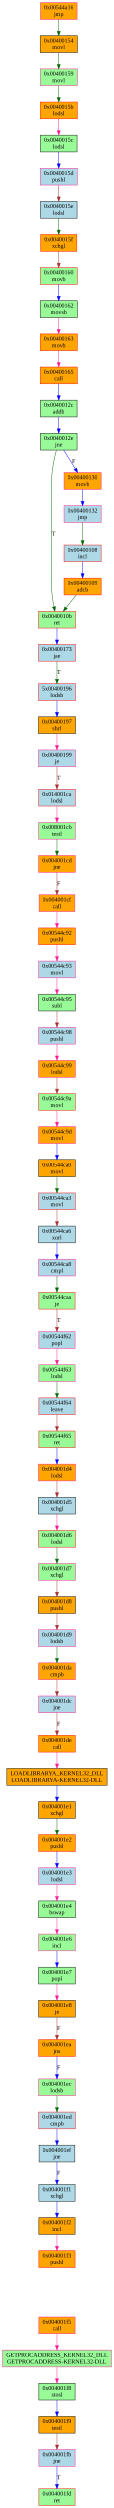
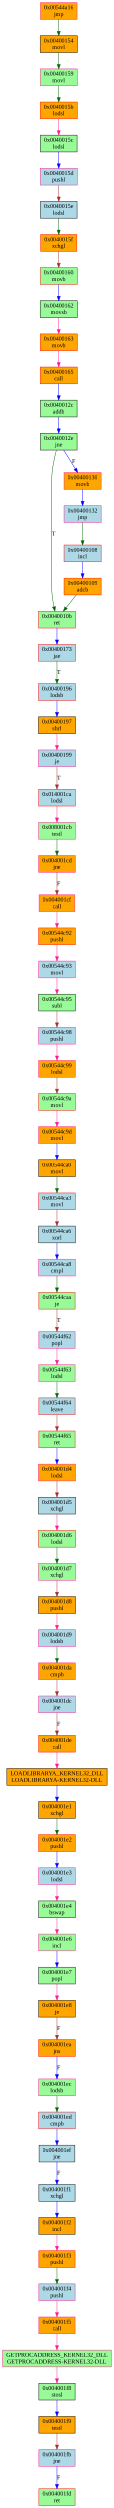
node "5x00400196 lodsb": label "5x00400196 lodsb" -> "0x00400196 lodsb"
edge "0x004001d8 pushl" -> "0x004001d9 lodsb": color brown -> deeppink
node "0x004001f4 pushl": added
edge "0x004001fb jne" -> "0x004001fd ret": label "T" -> "F"
